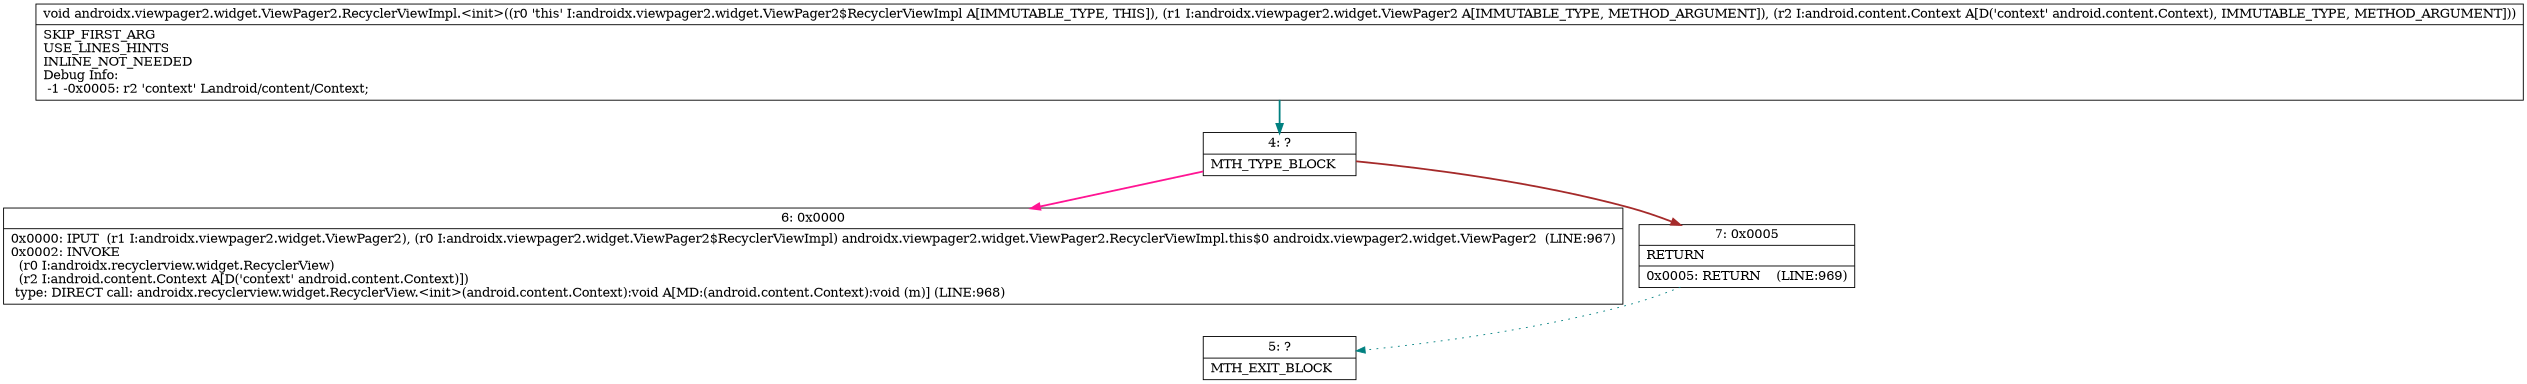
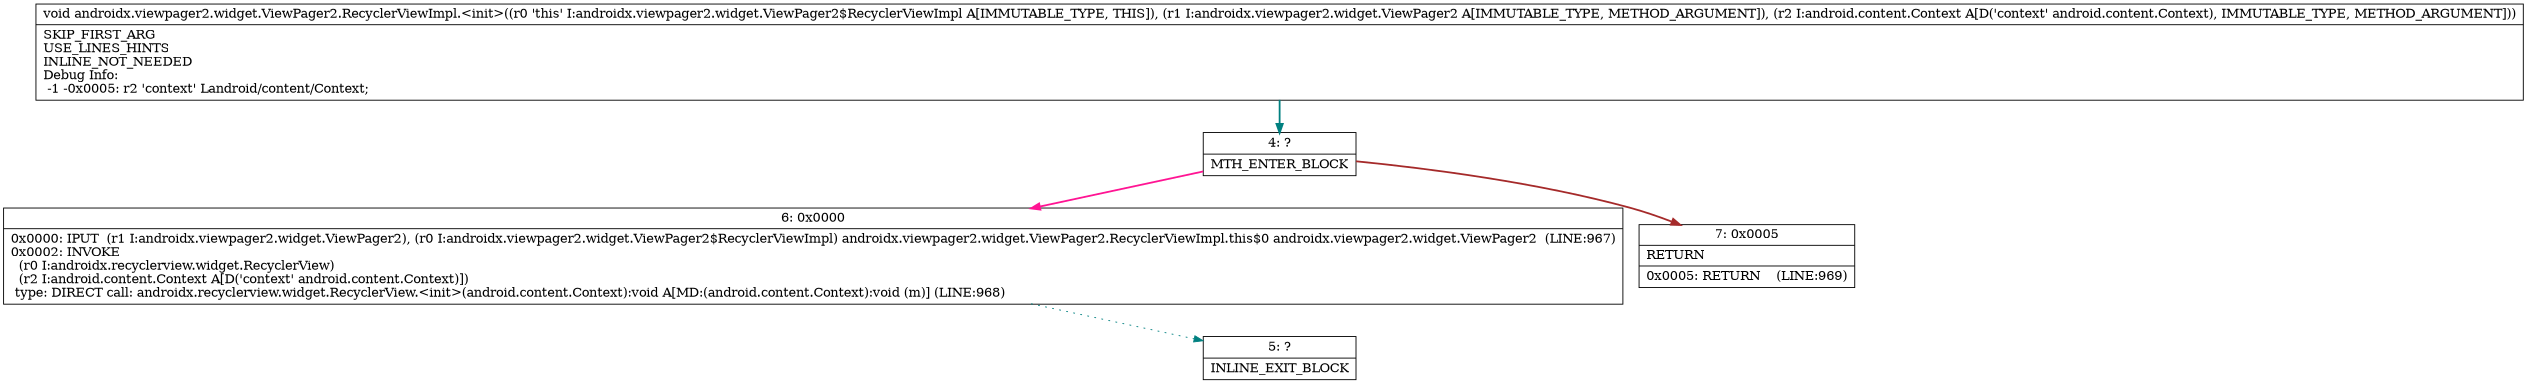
node "4: ?": text "MTH_TYPE_BLOCK" -> "MTH_ENTER_BLOCK"
edge "7: 0x0005" -> "5: ?": now "6: 0x0000" -> "5: ?"
node "5: ?": text "MTH_EXIT_BLOCK" -> "INLINE_EXIT_BLOCK"
